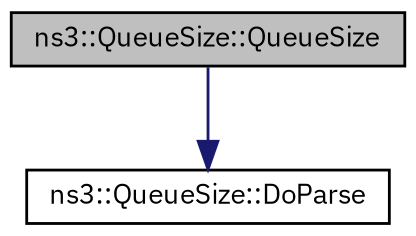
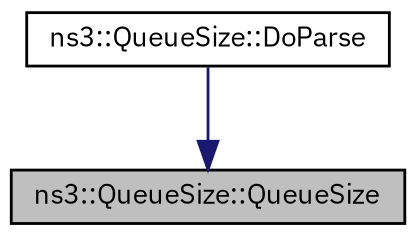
edge "ns3::QueueSize::QueueSize" -> "ns3::QueueSize::DoParse": reversed
